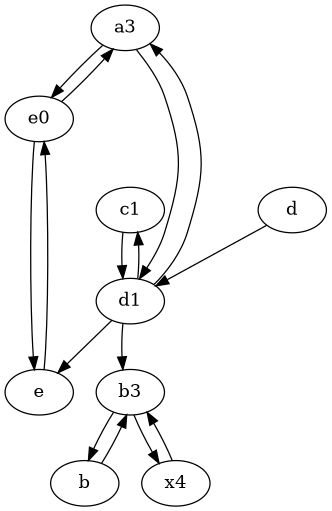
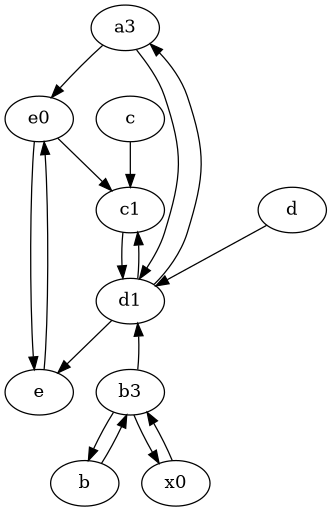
edge "e0" -> "a3": now "e0" -> "c1"
node "c": added
edge "d1" -> "b3": reversed
node "x4": label "x4" -> "x0"
